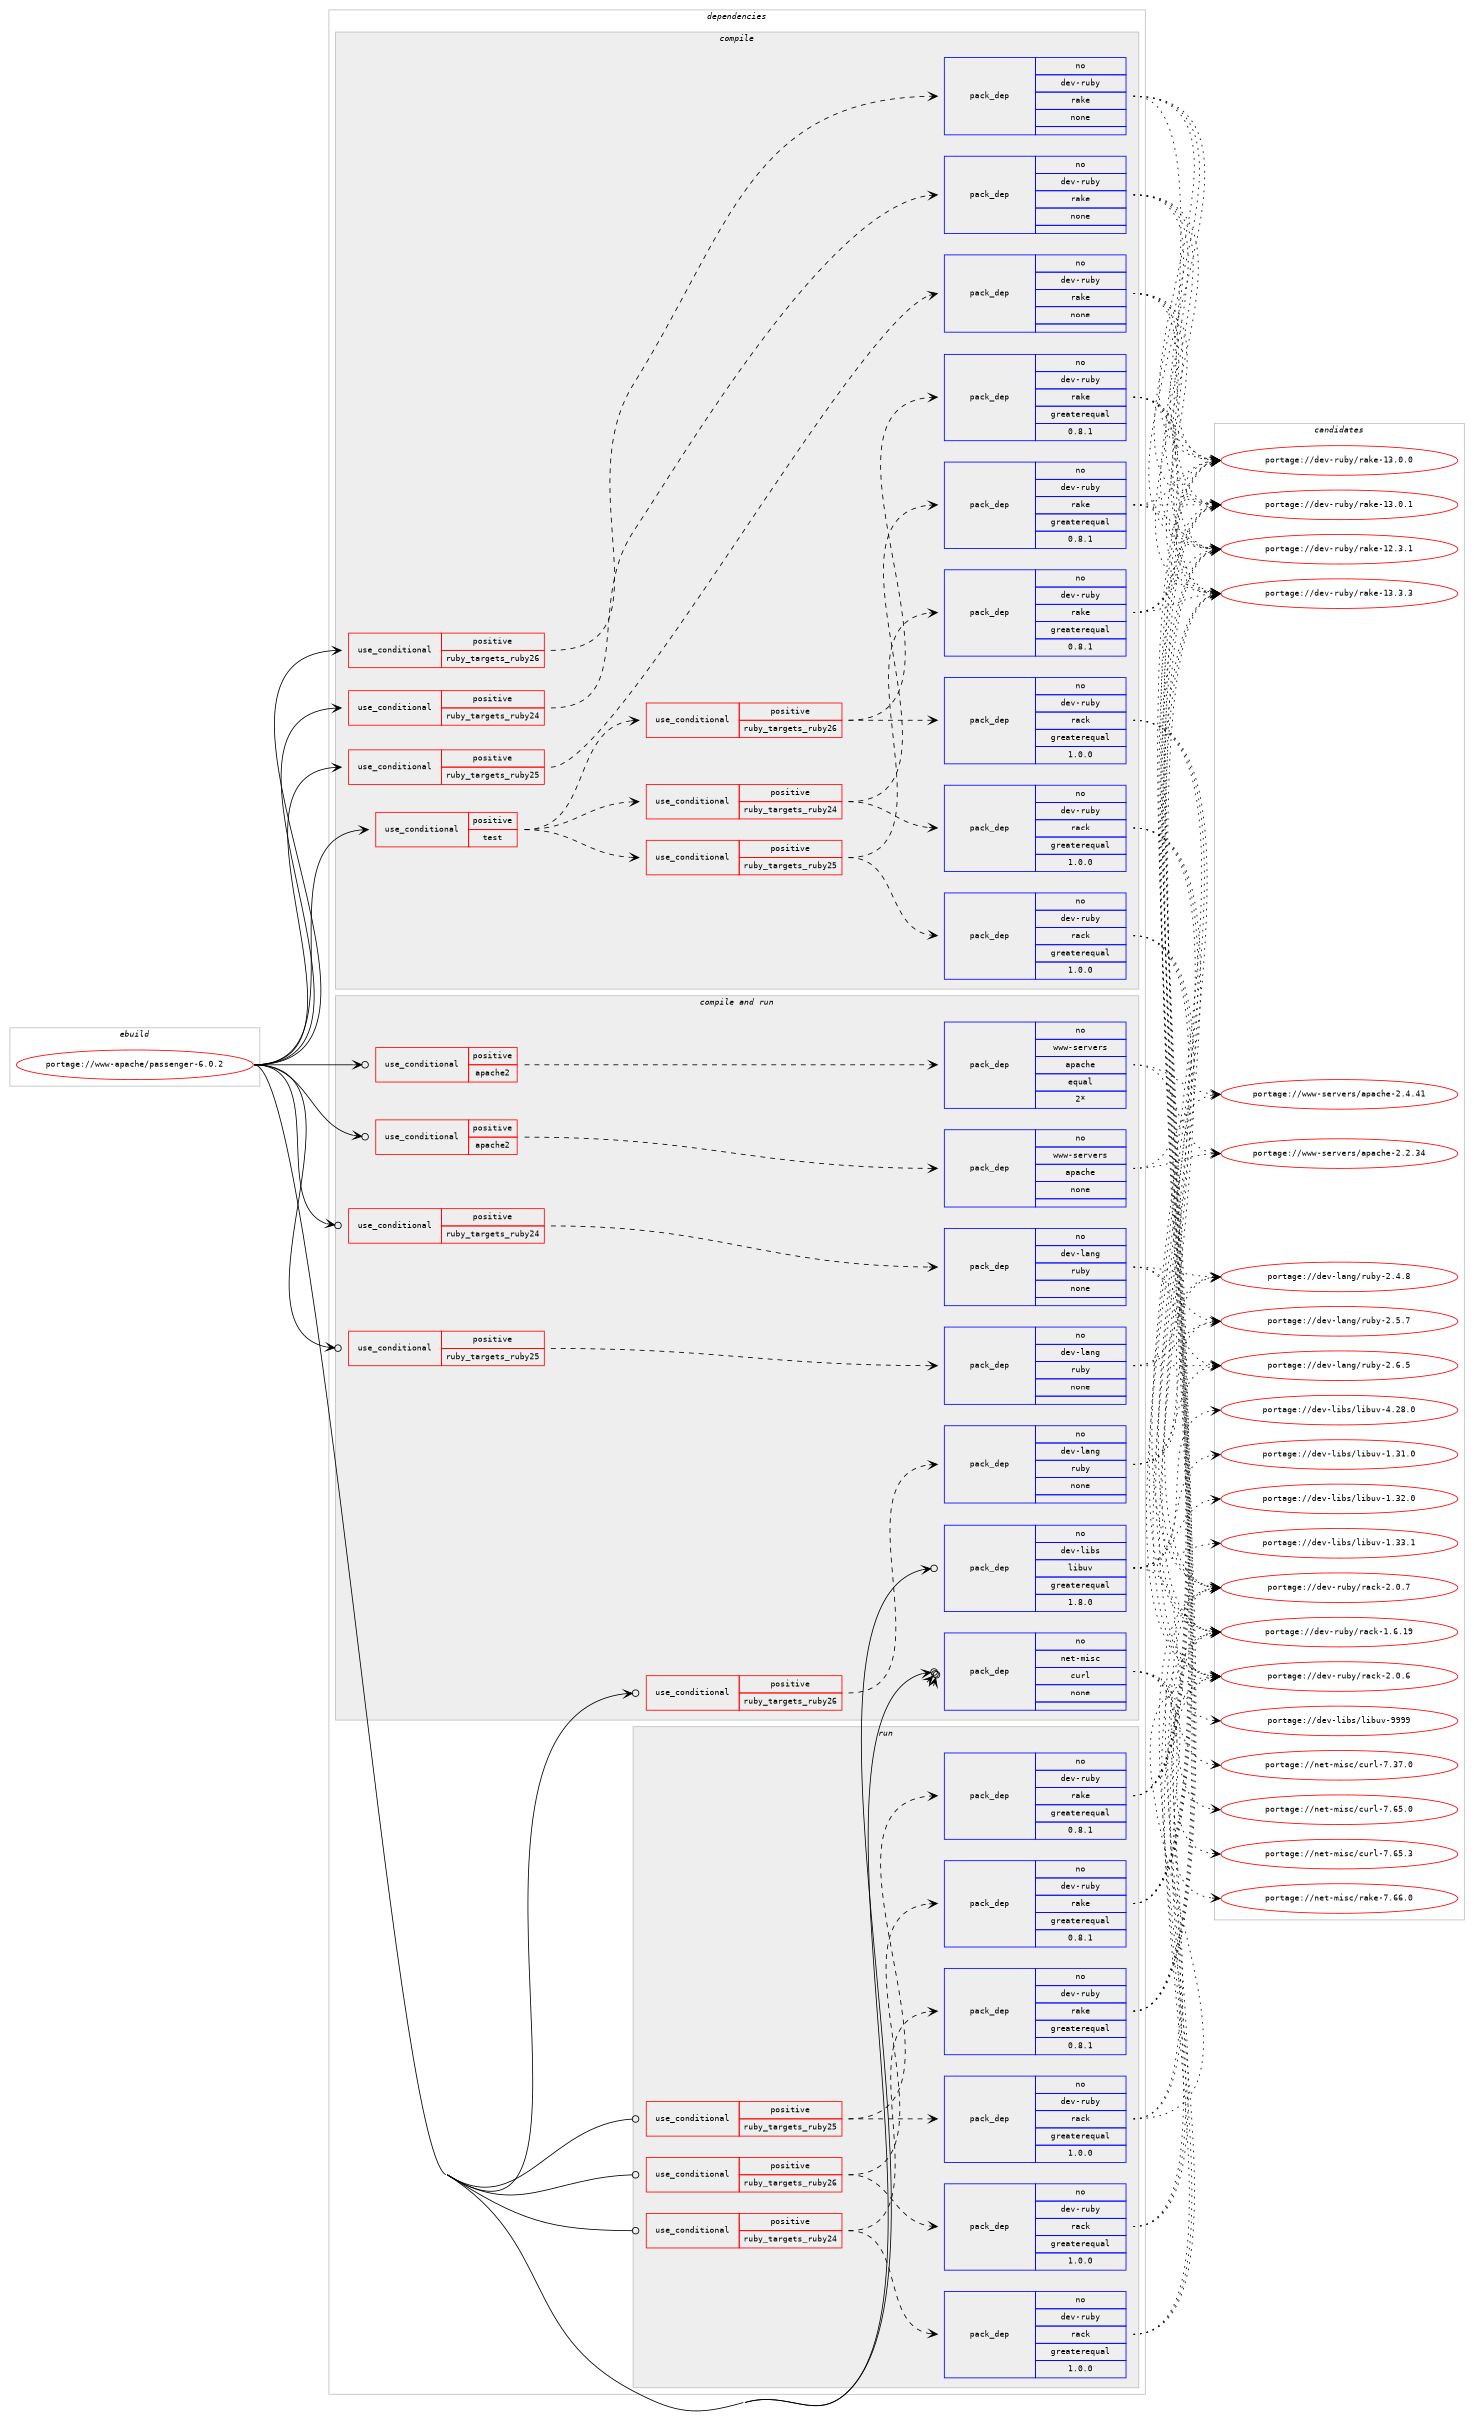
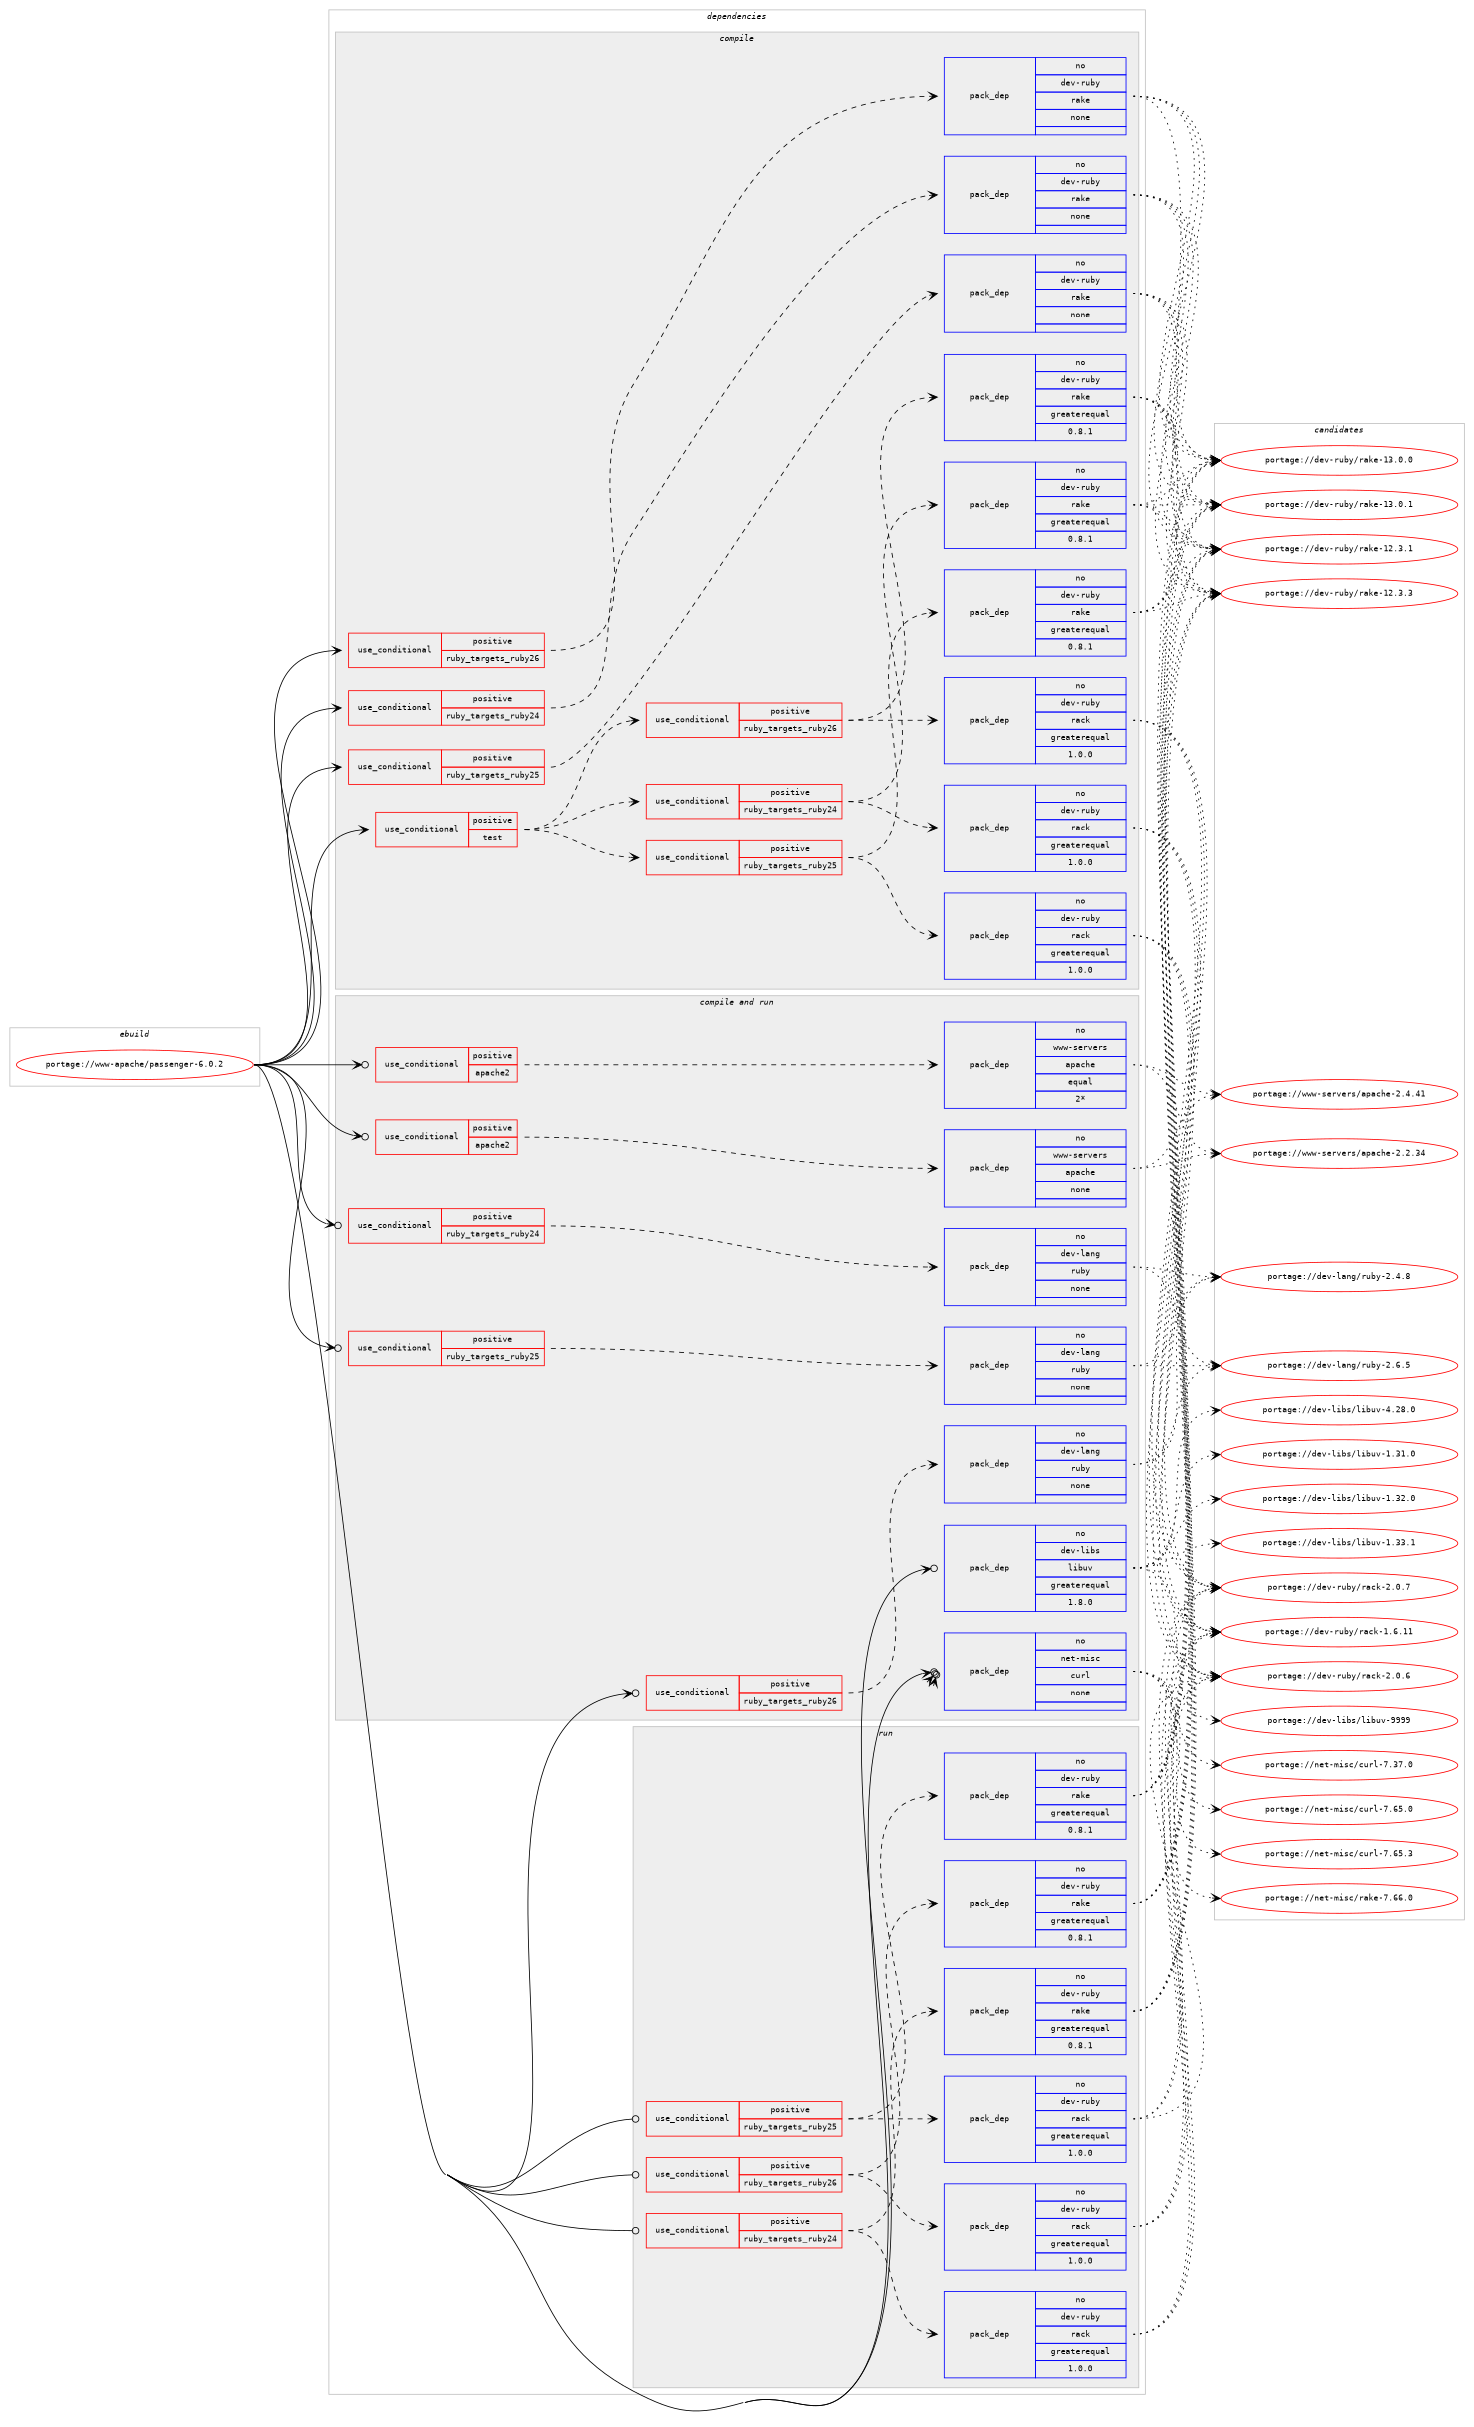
node "portage://dev-ruby/rake-13.3.3": label "portage://dev-ruby/rake-13.3.3" -> "portage://dev-ruby/rake-12.3.3"
node "portage://dev-lang/ruby-2.5.7": removed
node "portage://dev-ruby/rack-1.6.19": label "portage://dev-ruby/rack-1.6.19" -> "portage://dev-ruby/rack-1.6.11"
